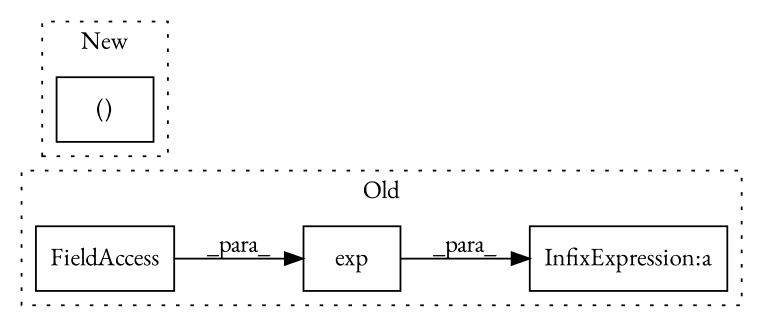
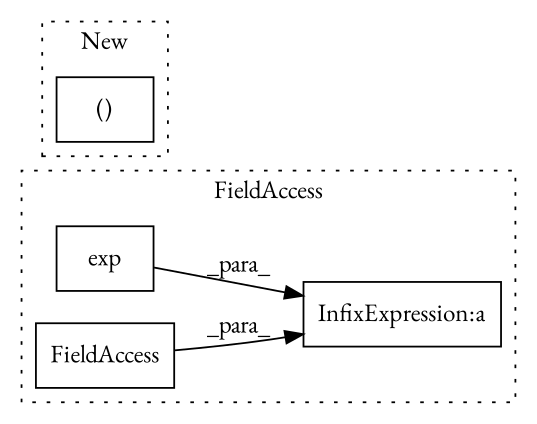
cluster "Old": label "Old" -> "FieldAccess"
edge "FieldAccess" -> "exp": now "FieldAccess" -> "InfixExpression:a"
